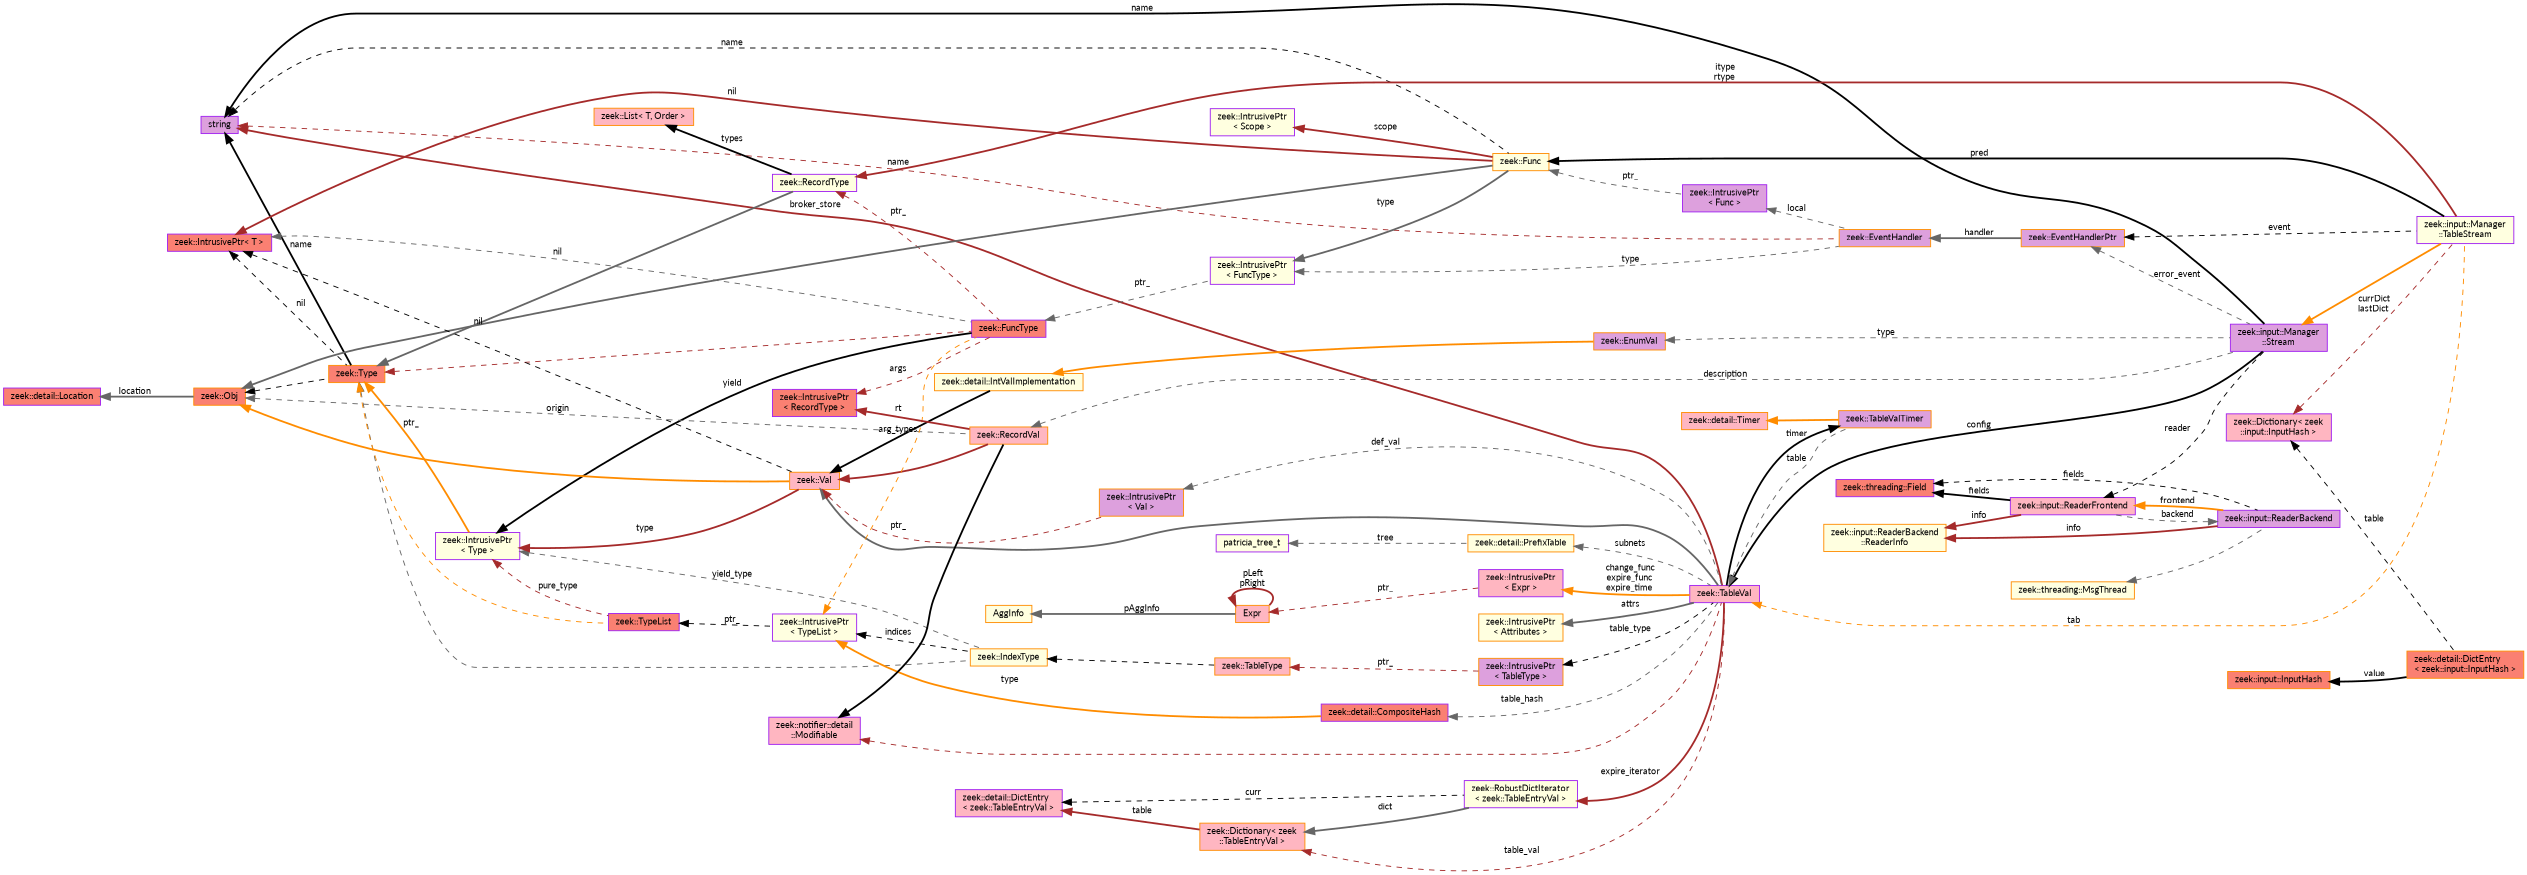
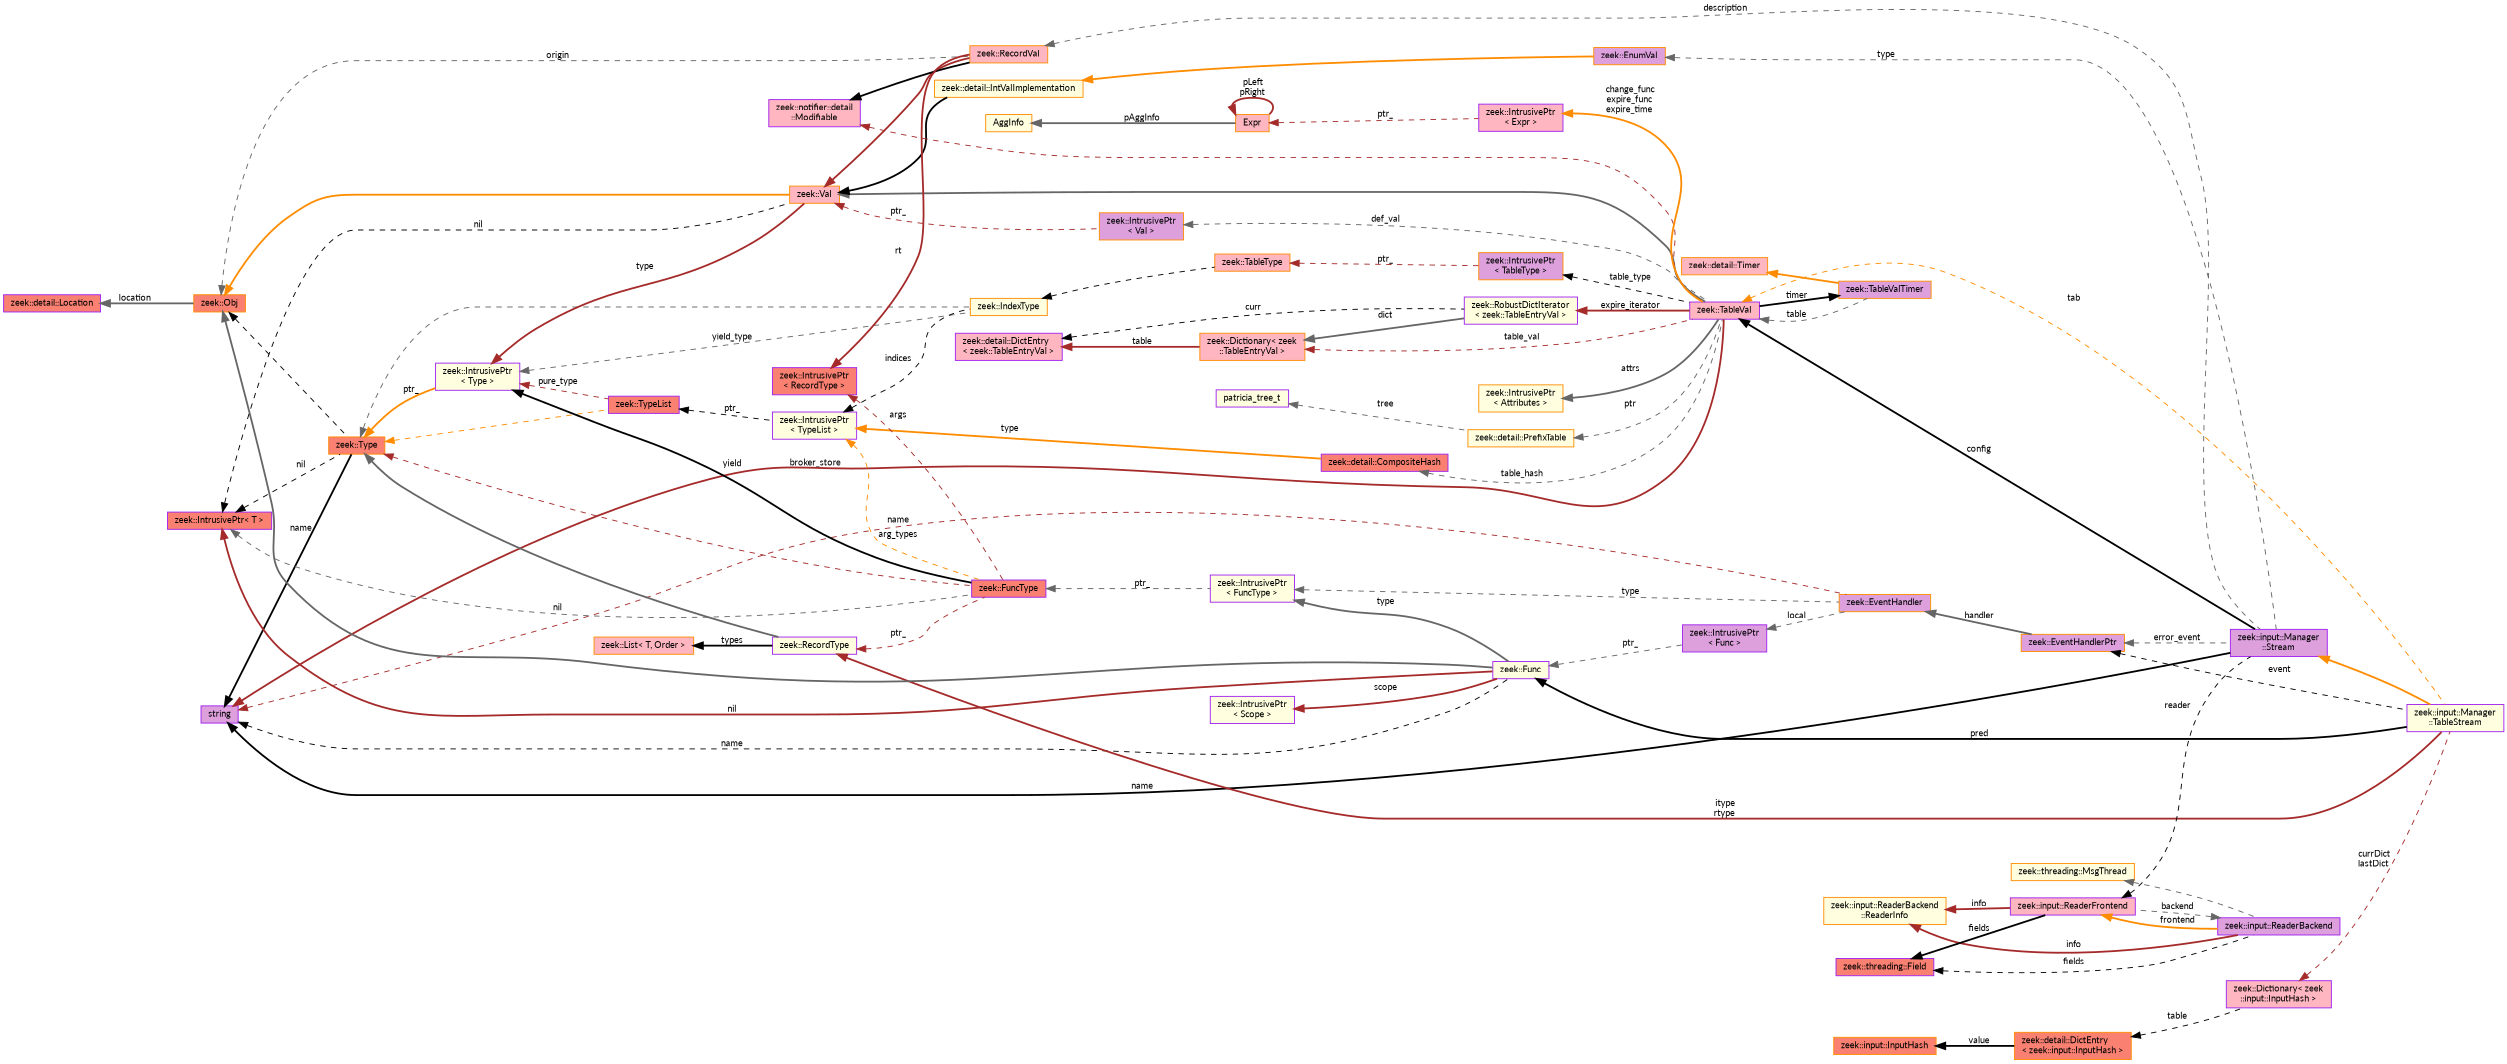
node "zeek::Func": color darkorange -> purple
edge "zeek::TableVal" -> "zeek::detail::PrefixTable": label " subnets" -> " ptr"
edge "zeek::detail::DictEntry < zeek::input::InputHash >" -> "zeek::Dictionary< zeek ::input::InputHash >": reversed
